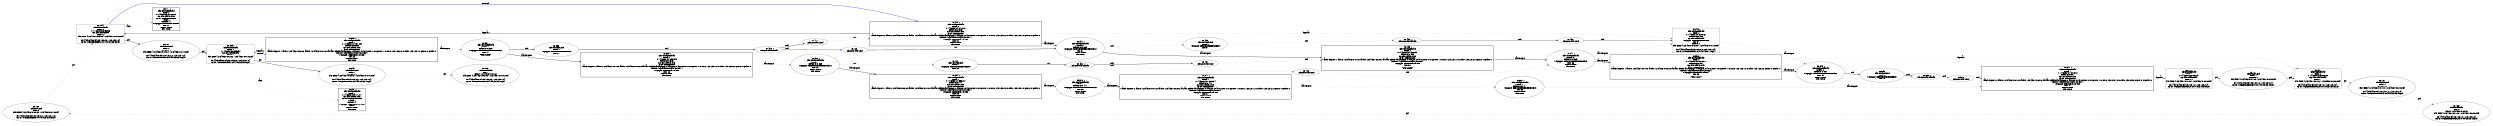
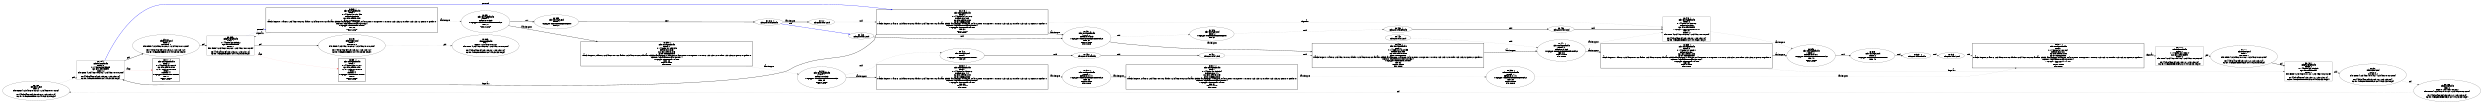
edge "ID 406 HbControllerHandle" -> "ID 417 HbControllerSend": label "mid" -> "barrier_pre"
edge "ID 432 HbControllerHandle" -> "ID 443 HbControllerSend": removed, label "mid"
